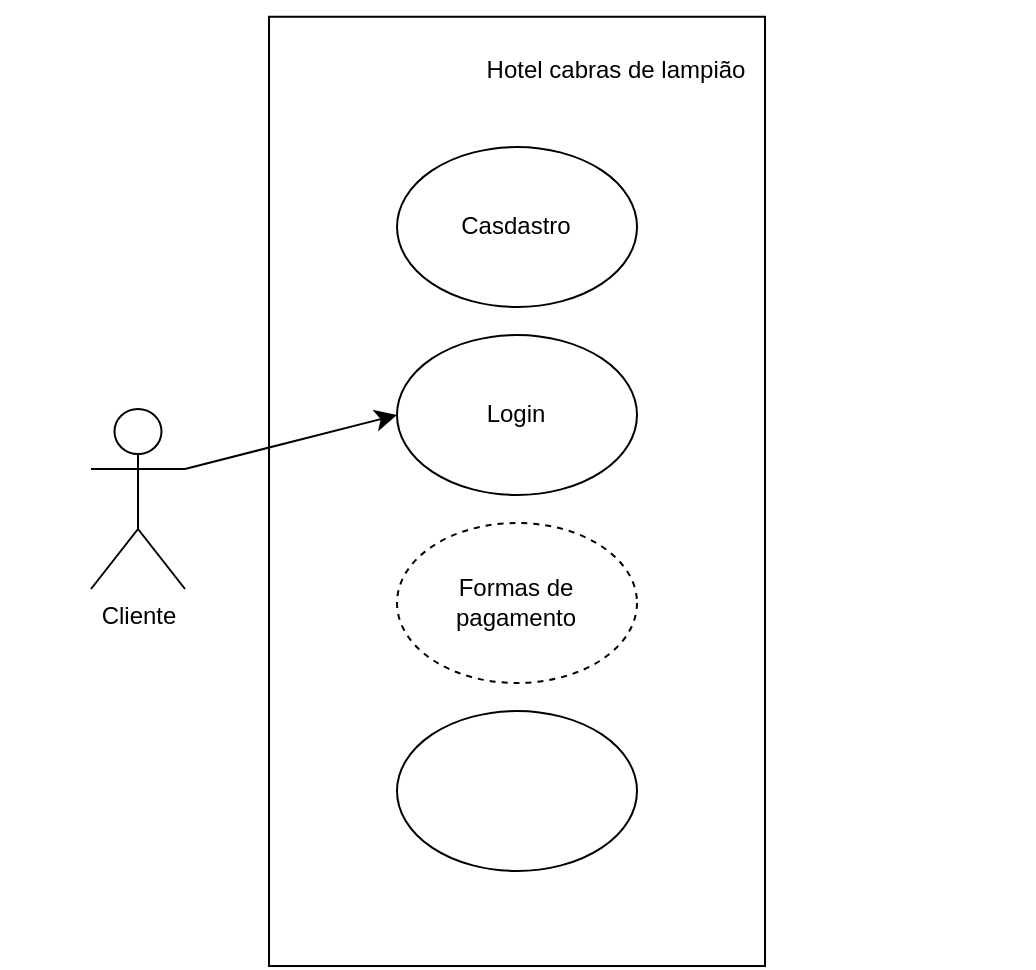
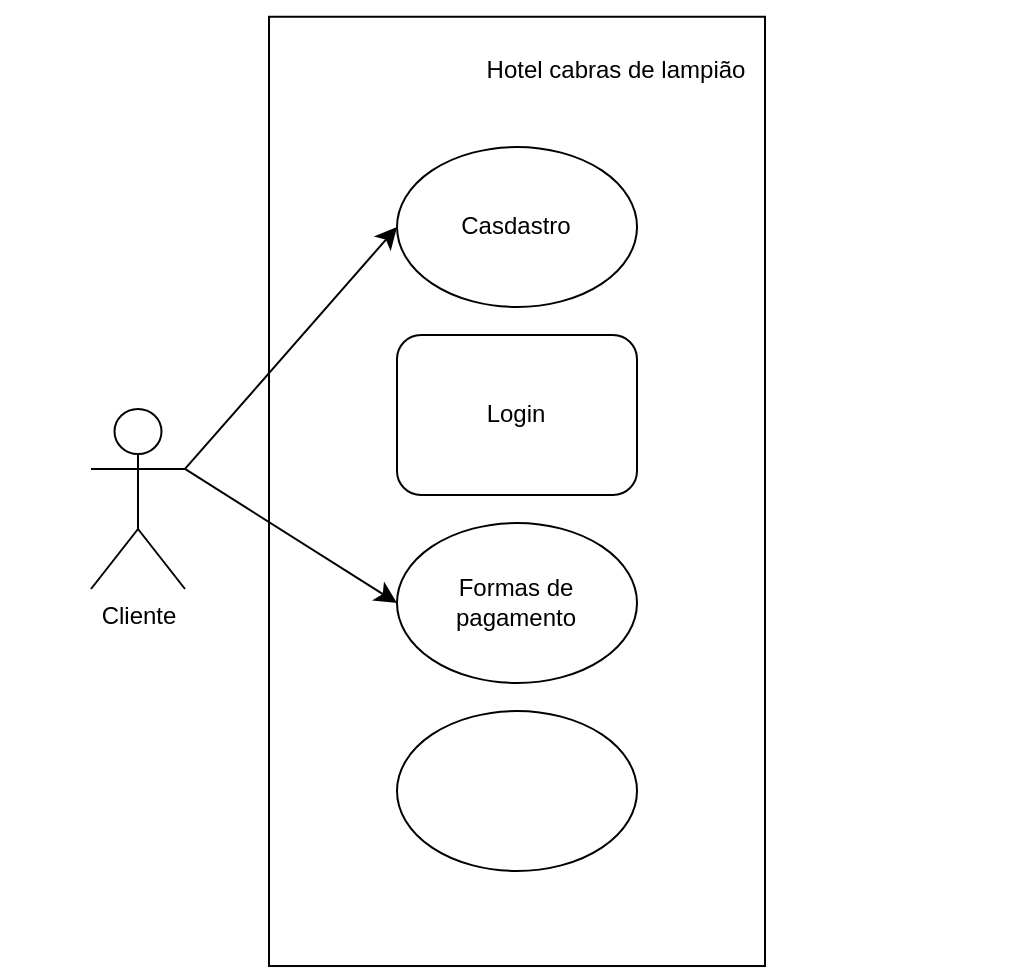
edge "Cliente" -> "Casdastro": added
node "Login": shape ellipse -> rounded rectangle
edge "Cliente" -> "Login": removed
edge "Cliente" -> "Formas de pagamento": added
node "Formas de pagamento": style dashed -> solid
